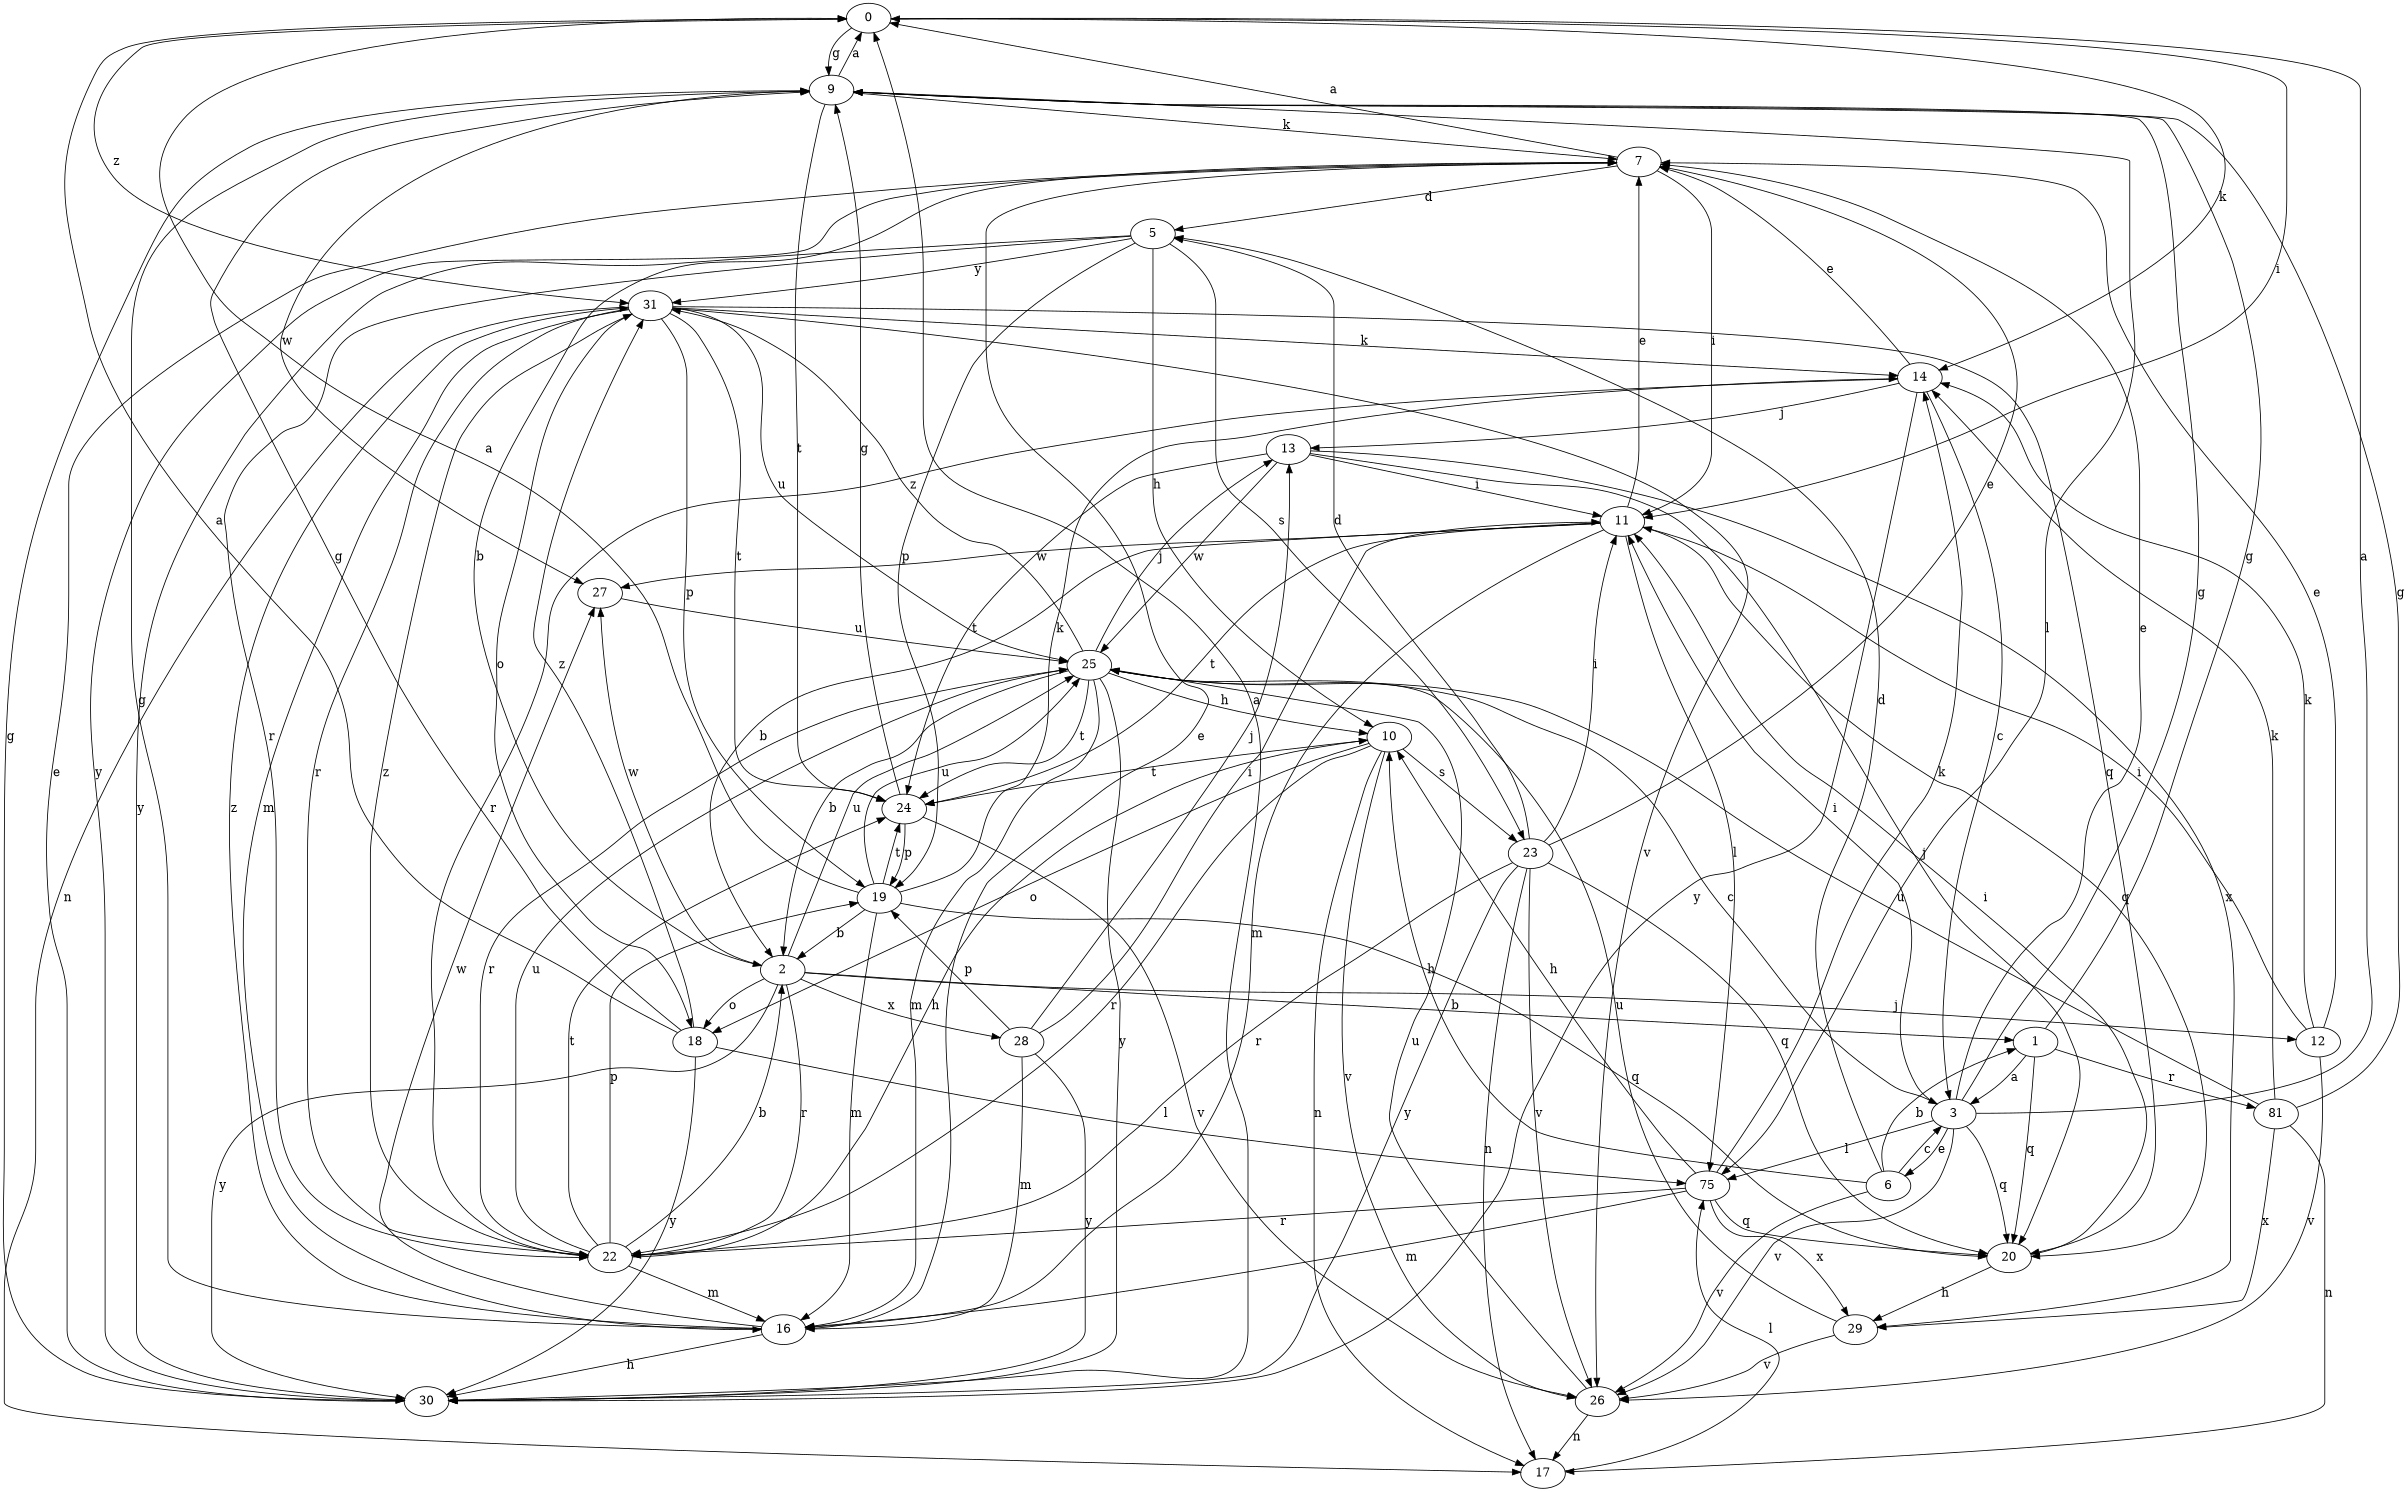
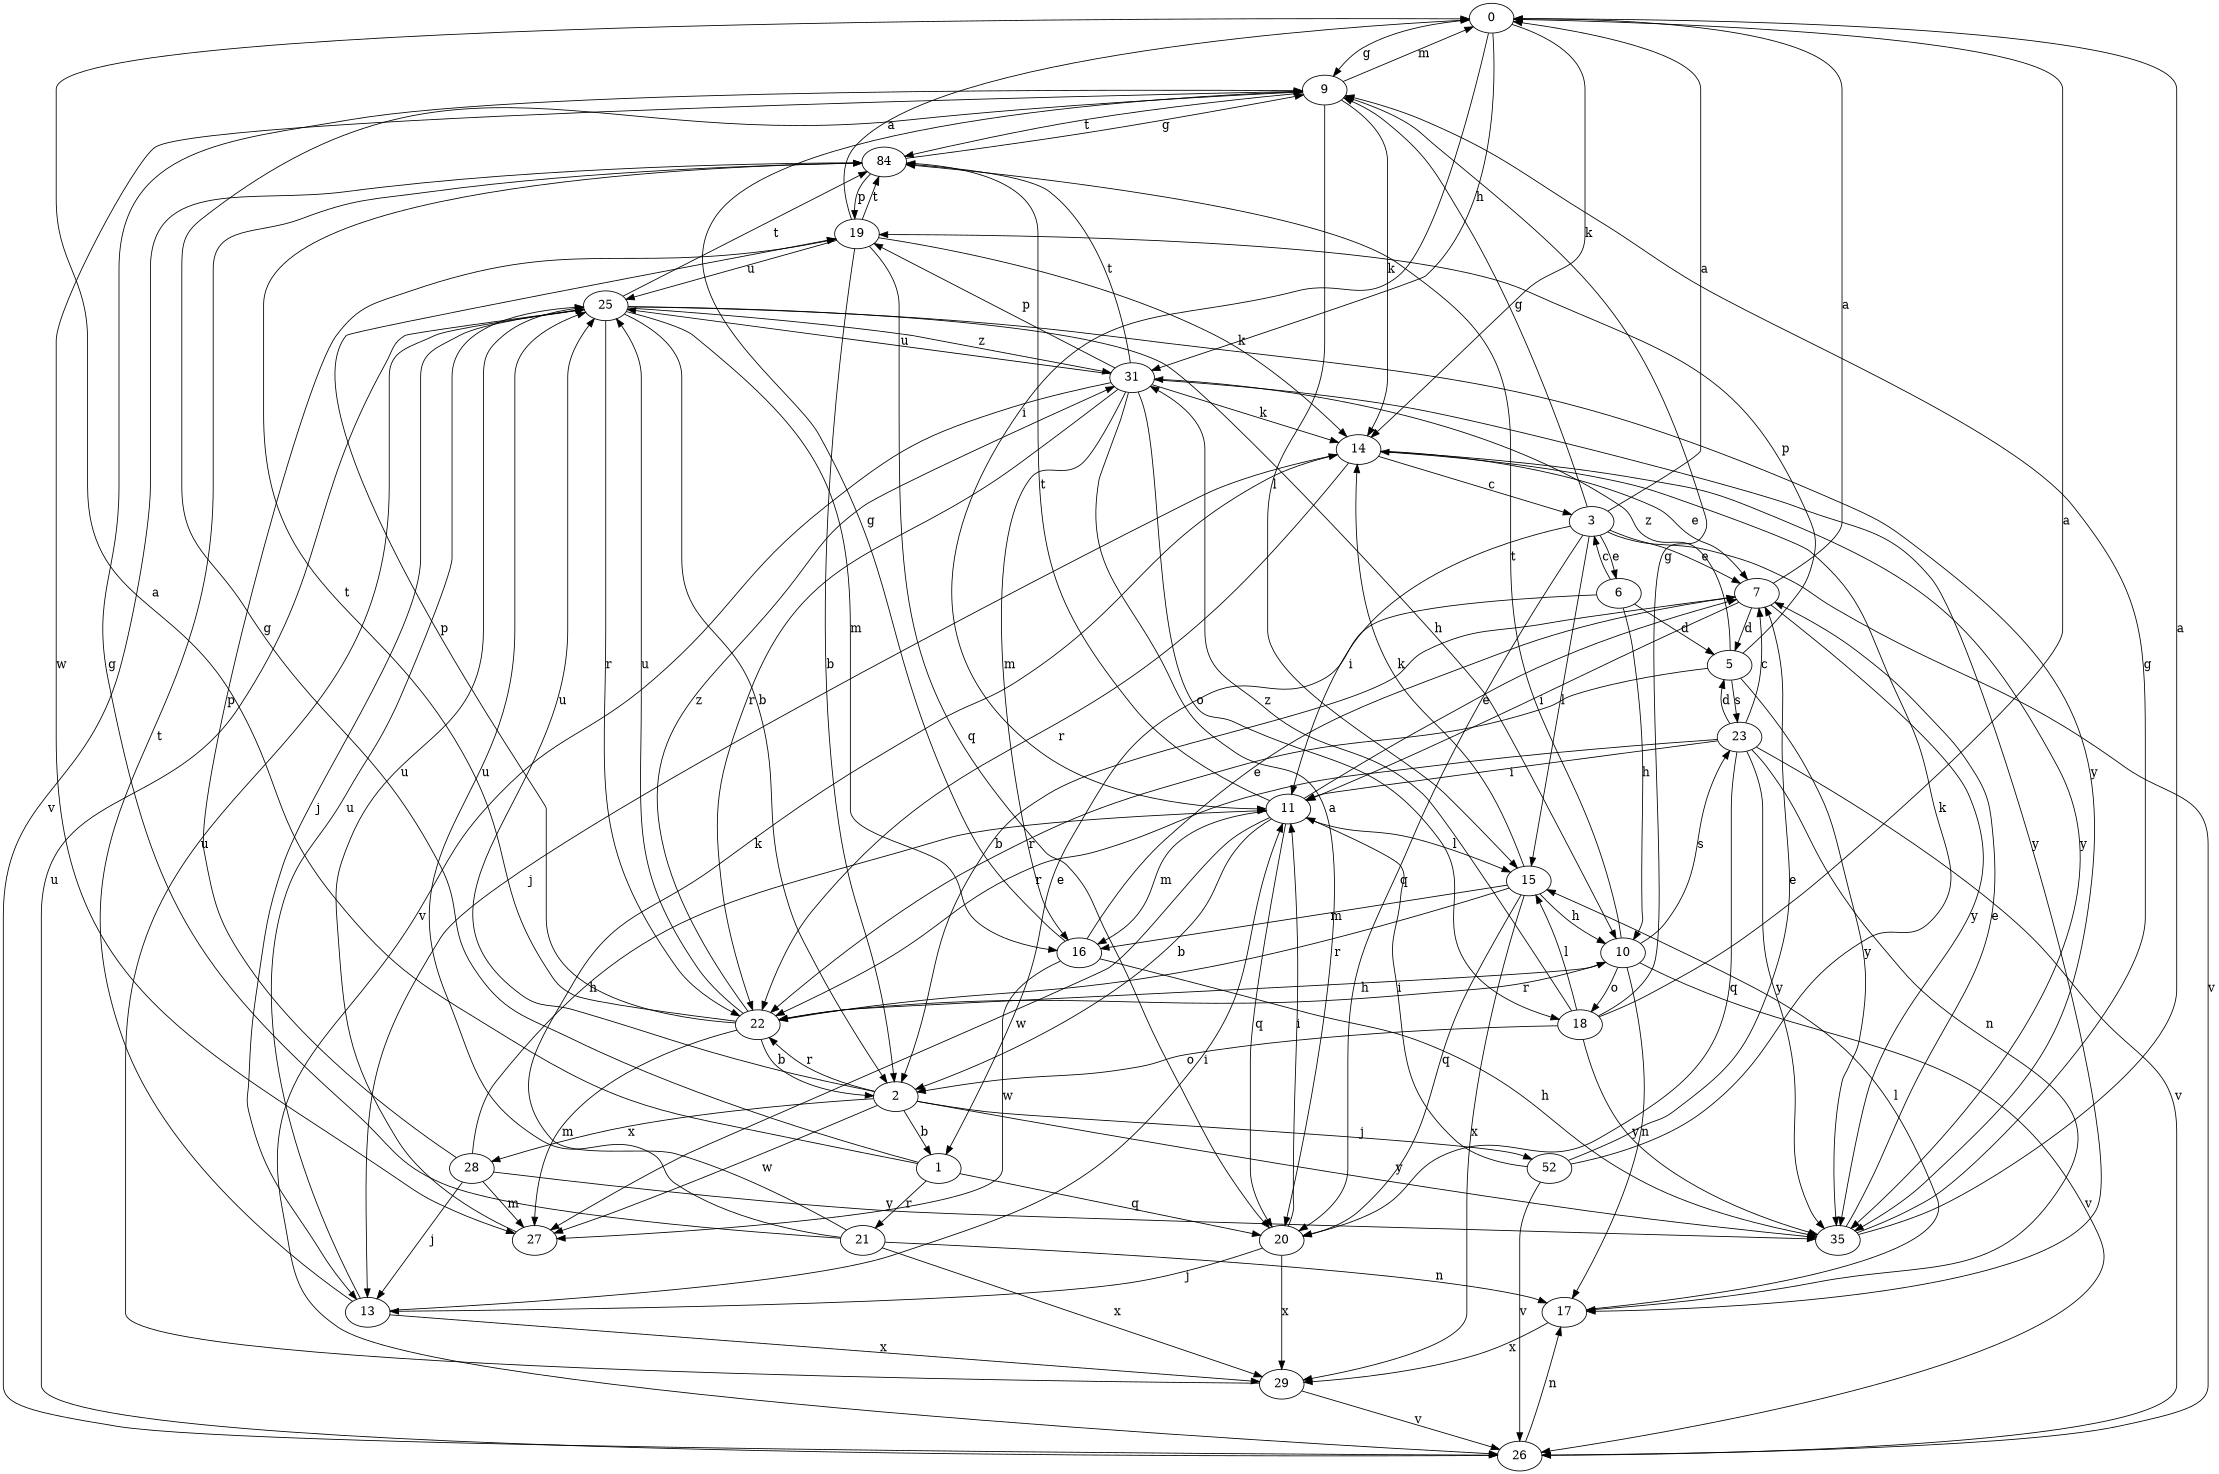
edge "9" -> "0": label "a" -> "m"
edge "9" -> "7": now "9" -> "14"
edge "0" -> "31": label "z" -> "h"
edge "5" -> "31": label "y" -> "z"
edge "23" -> "7": label "e" -> "c"
edge "5" -> "10": removed, label "h"
edge "13" -> "25": label "w" -> "u"
edge "13" -> "20": reversed
edge "25" -> "3": removed, label "c"
edge "28" -> "11": label "i" -> "h"
edge "31" -> "20": label "q" -> "a"
node "24": label "24" -> "84"
edge "31" -> "17": label "n" -> "y"
edge "16" -> "31": removed, label "z"
edge "2" -> "18": reversed
node "12": label "12" -> "52"
edge "1" -> "3": now "1" -> "0"
edge "6" -> "1": label "b" -> "e"
node "81": label "81" -> "21"
edge "19" -> "16": removed, label "m"
node "75": label "75" -> "15"
edge "28" -> "16": now "28" -> "27"
edge "6" -> "26": removed, label "v"
edge "22" -> "16": now "22" -> "27"
edge "20" -> "29": label "h" -> "x"
edge "17" -> "29": added, label "x"
node "30": label "30" -> "35"
